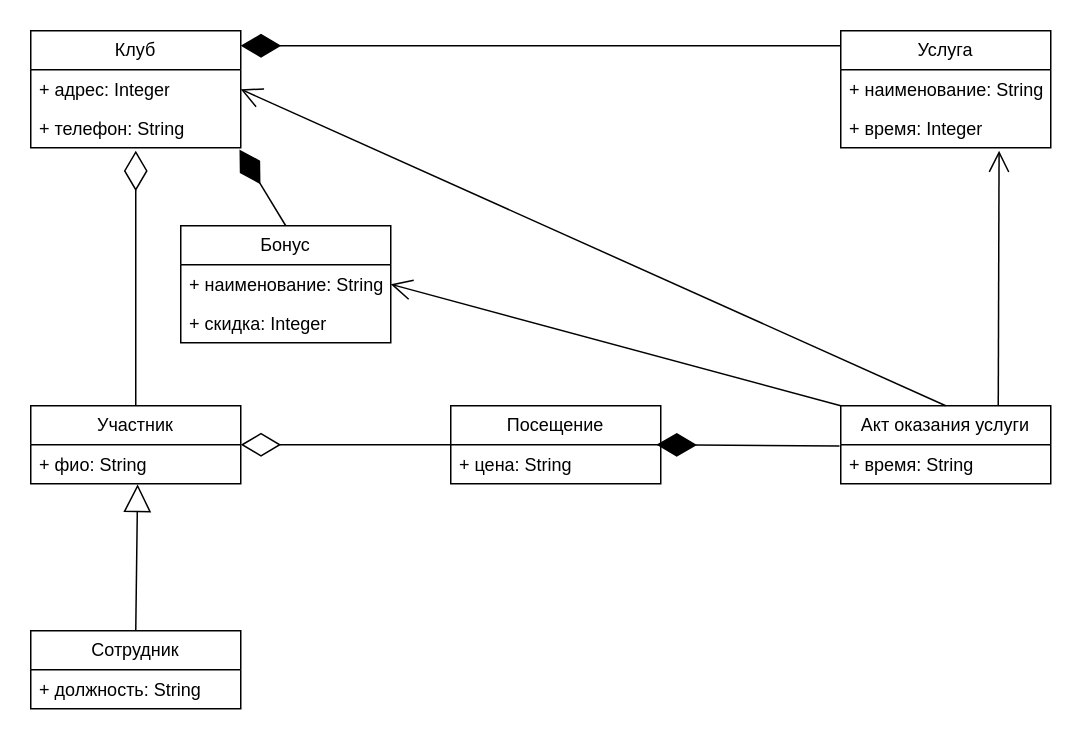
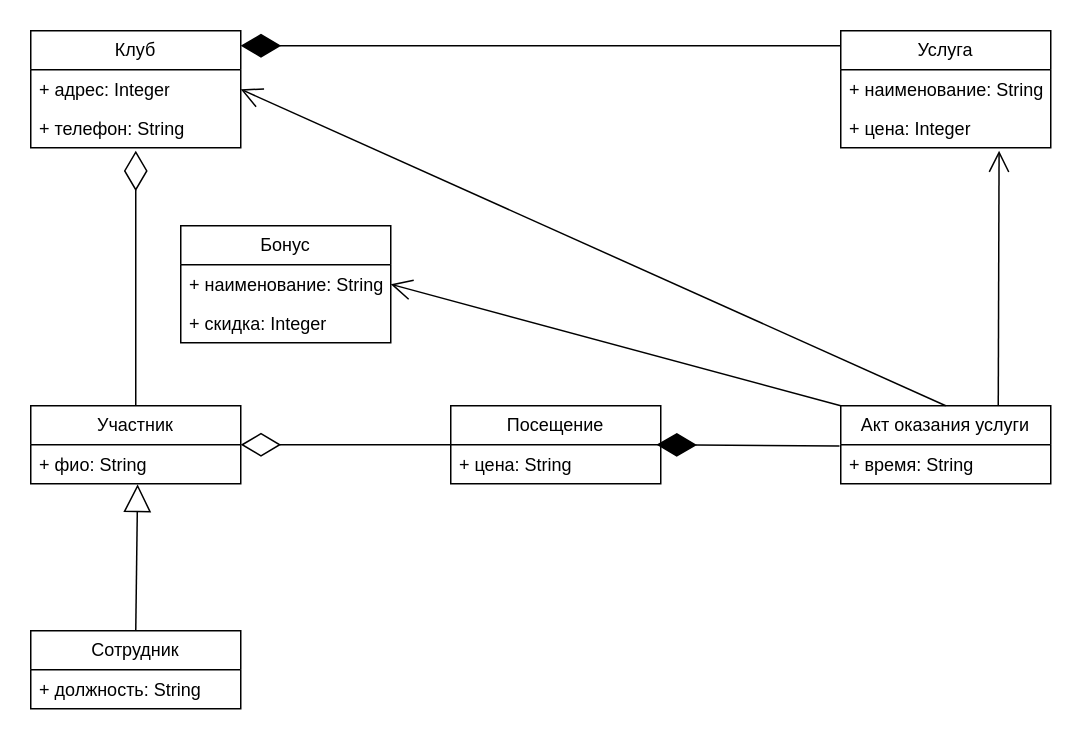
node "+ время: Integer": label "+ время: Integer" -> "+ цена: Integer"
edge "Бонус" -> "+ телефон: String": removed
